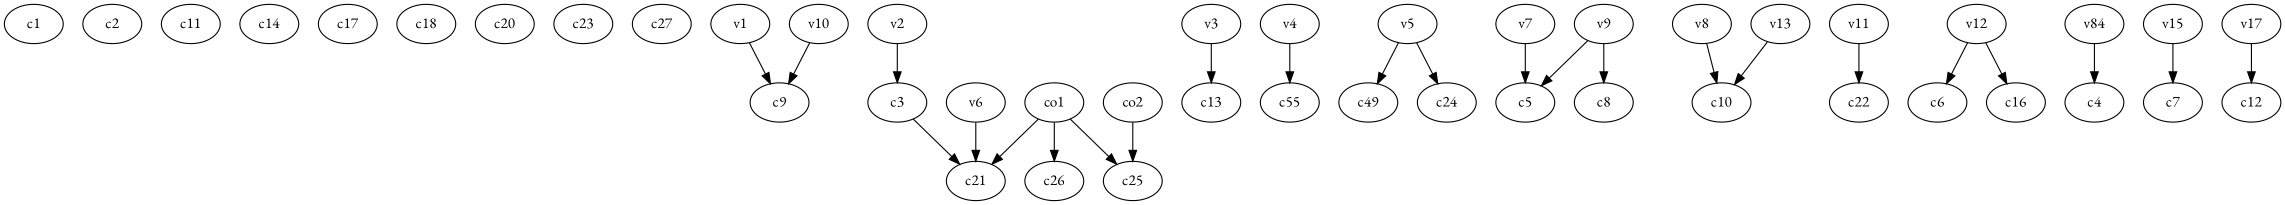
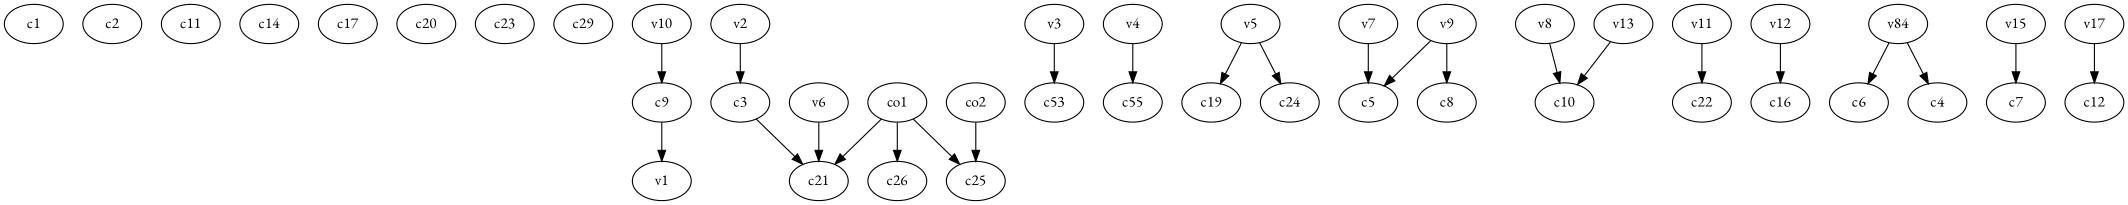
node "c18": removed
node "c27": label "c27" -> "c29"
edge "v1" -> "c9": reversed
edge "v12" -> "c6": now "v84" -> "c6"
node "c13": label "c13" -> "c53"
node "c49": label "c49" -> "c19"
